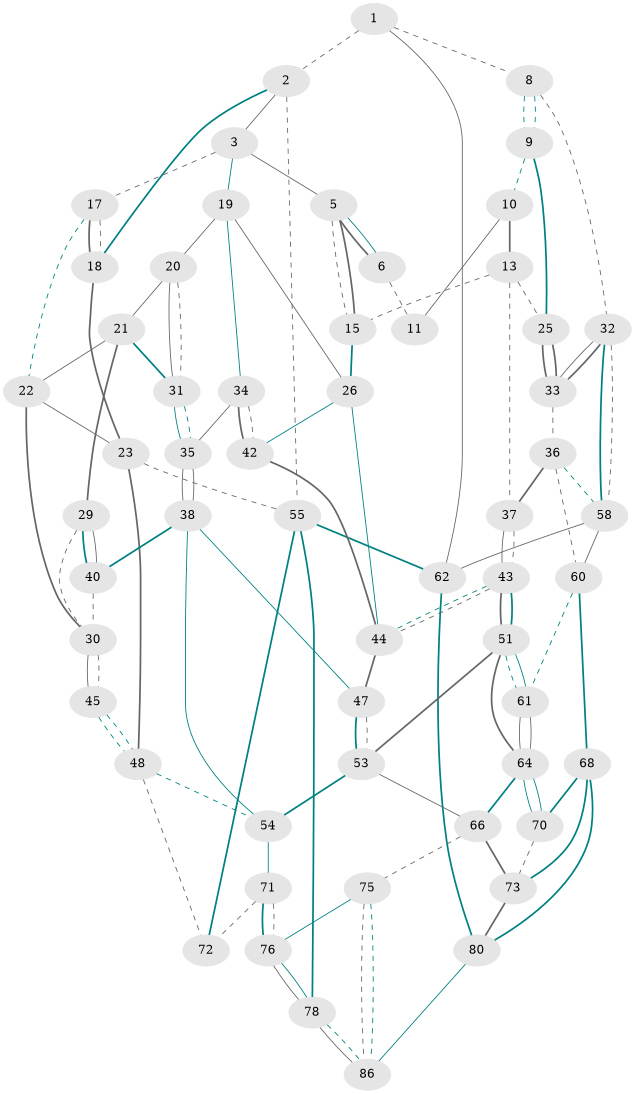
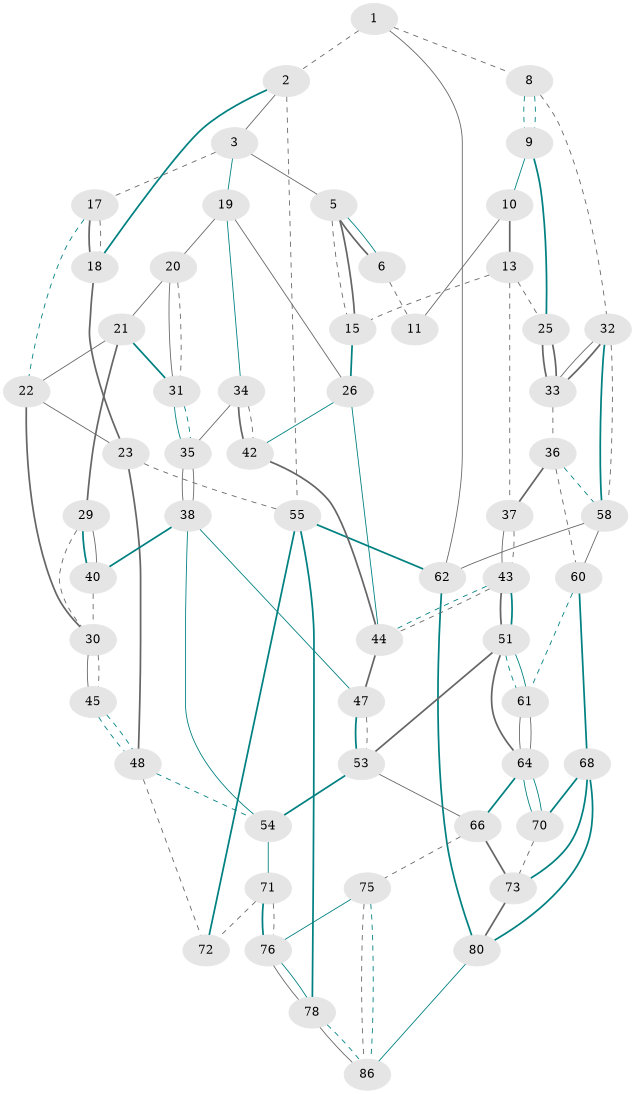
edge "9" -- "10": style dashed -> solid
